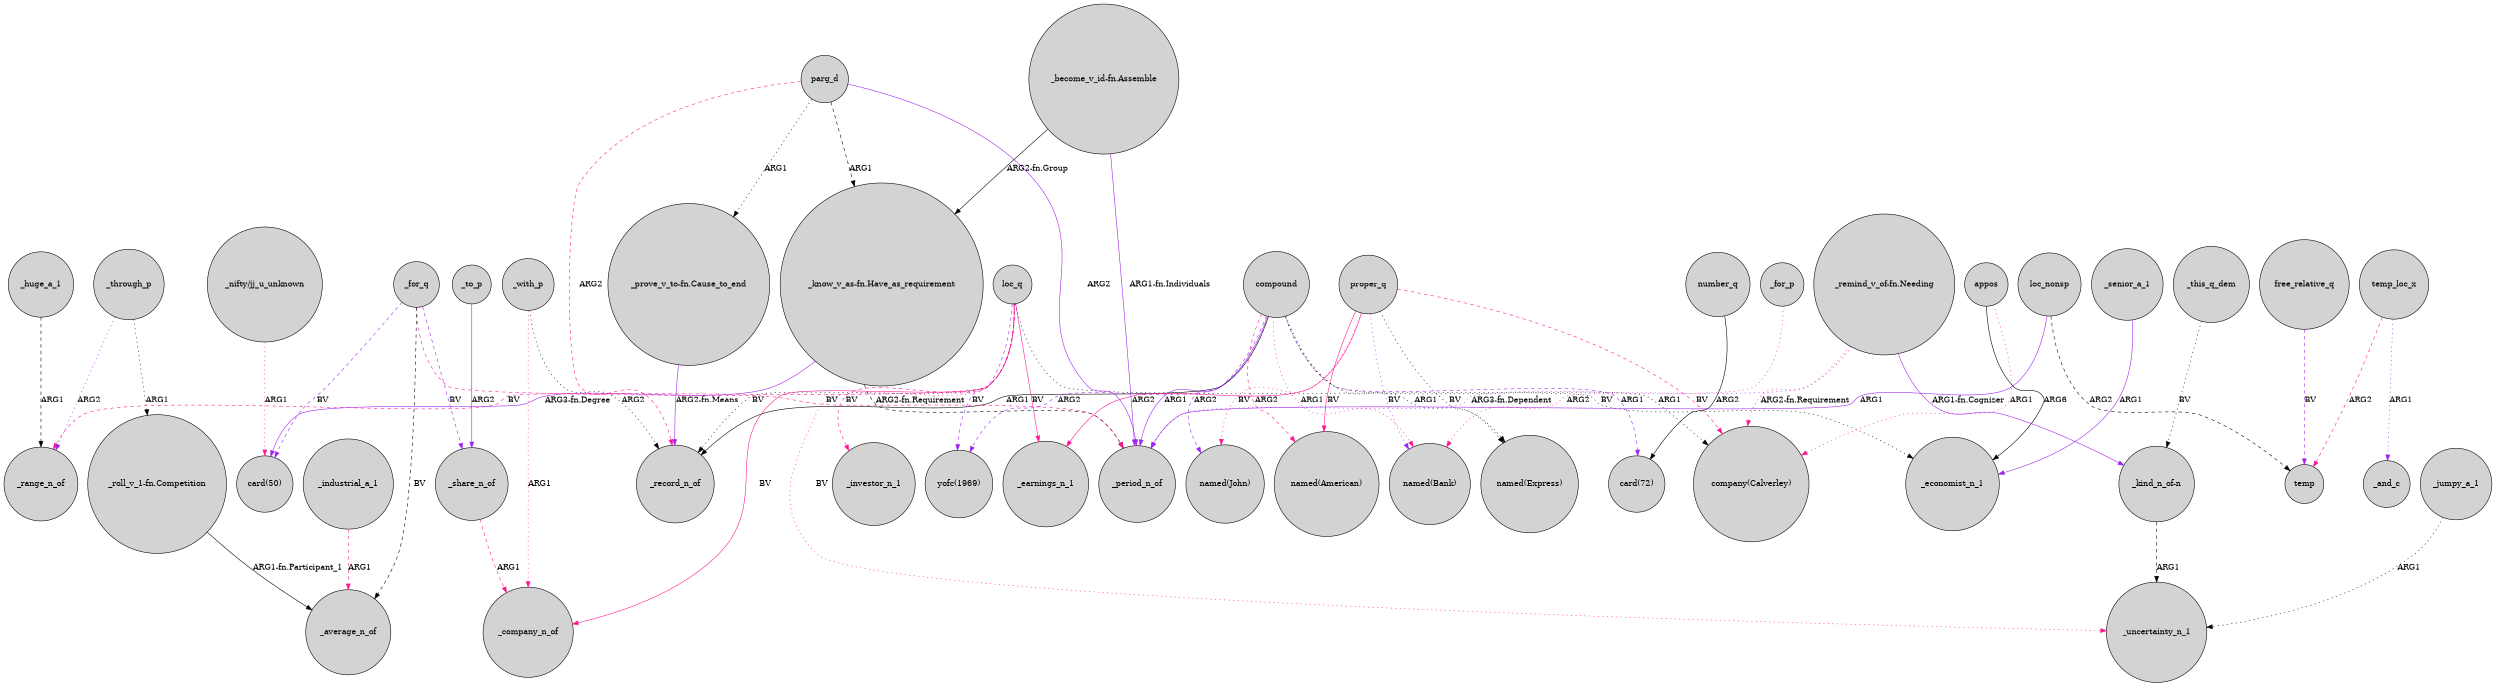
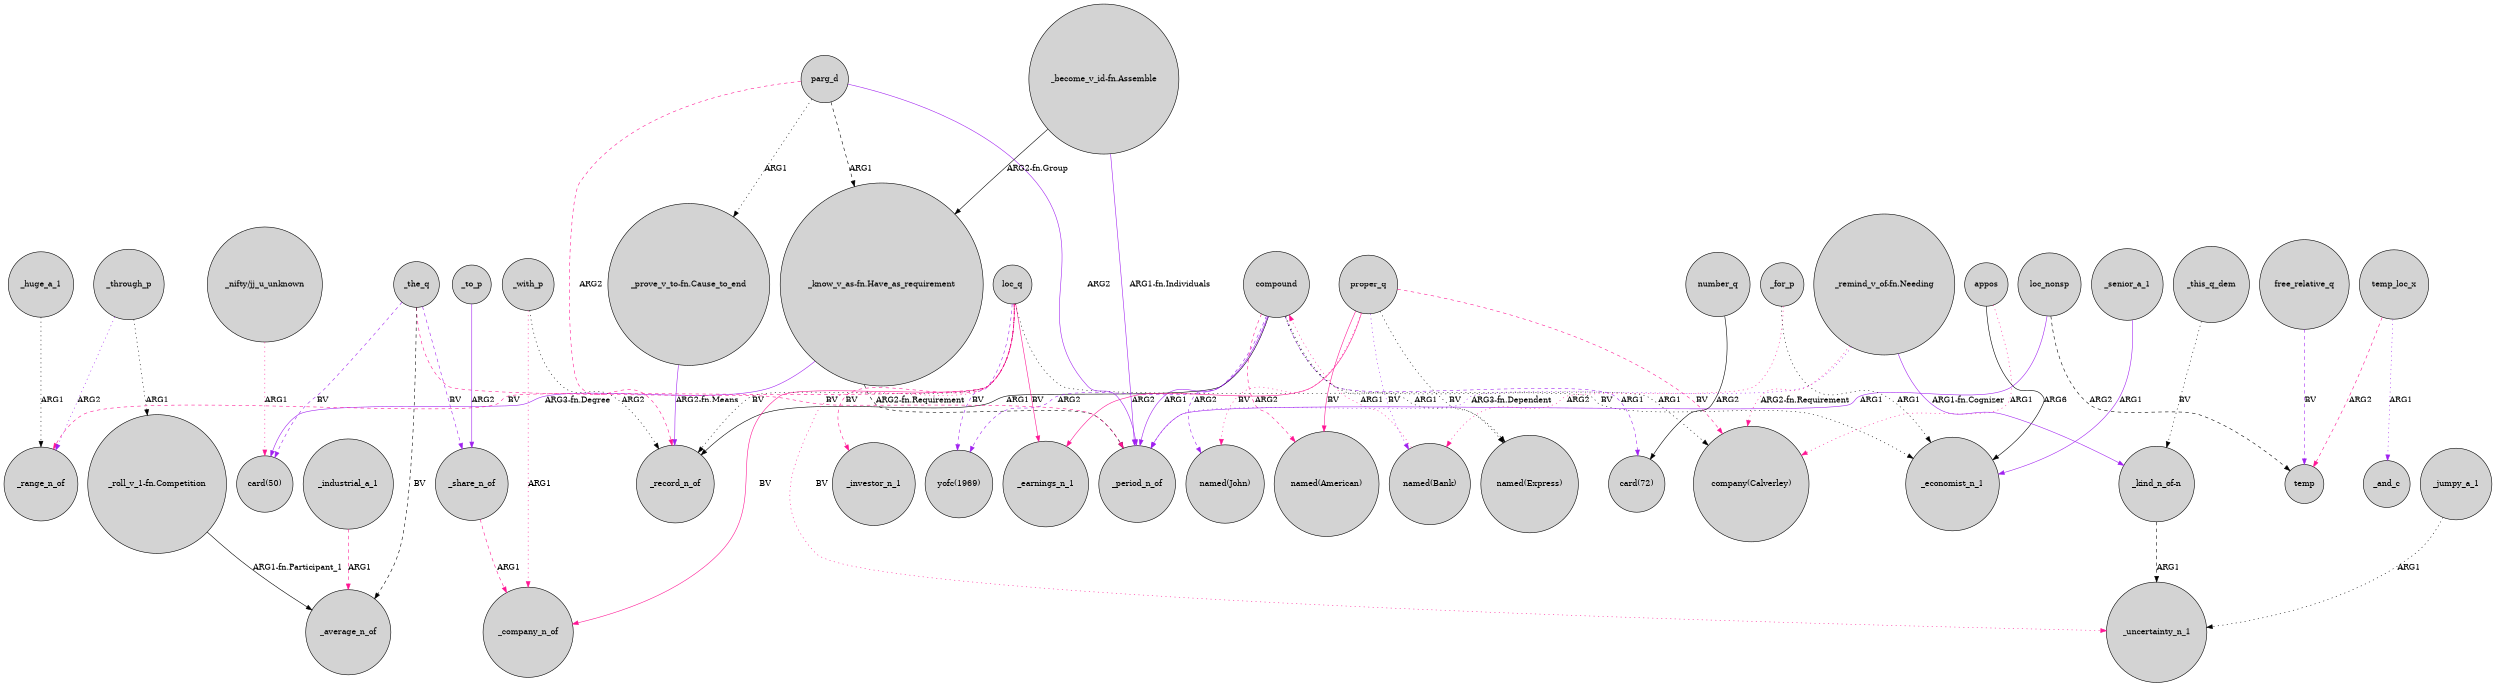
node "_for_q": label "_for_q" -> "_the_q"
edge "_huge_a_1" -> "_range_n_of": style dashed -> dotted
edge "_for_p" -> "_economist_n_1": added, label "ARG1"
edge "compound" -> "named(Bank)": reversed
